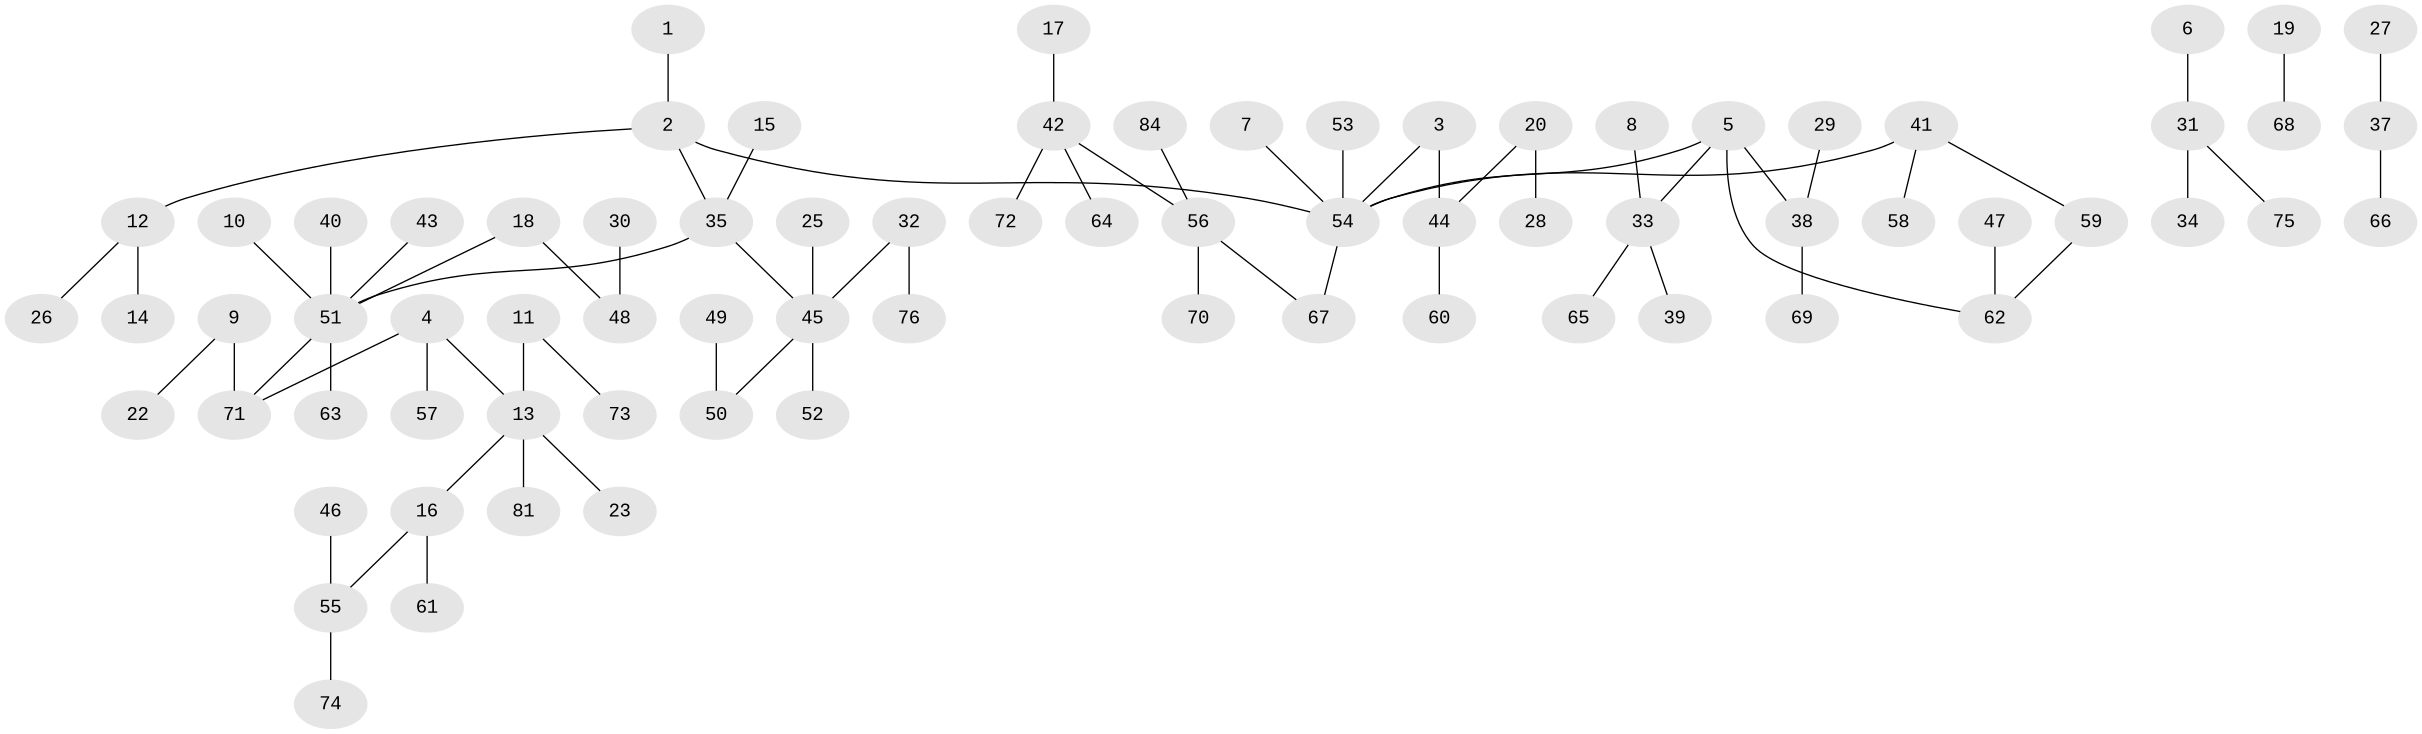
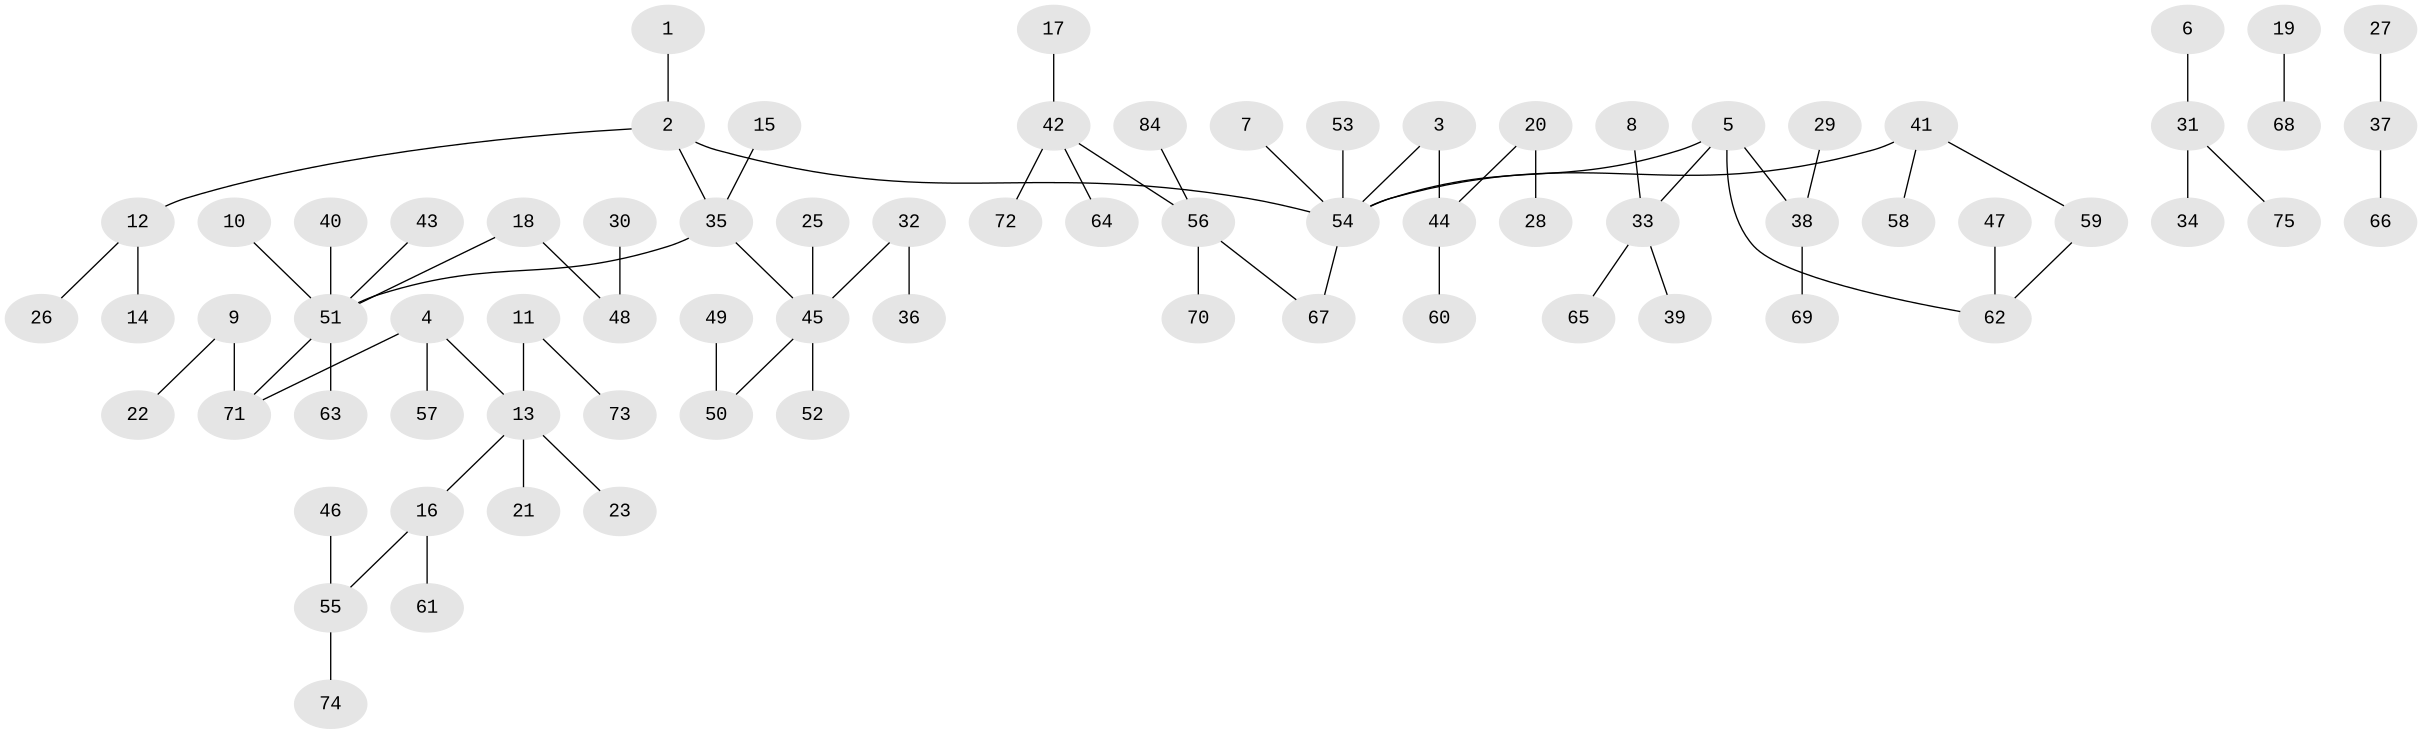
node "76": label "76" -> "36"
node "81": label "81" -> "21"
